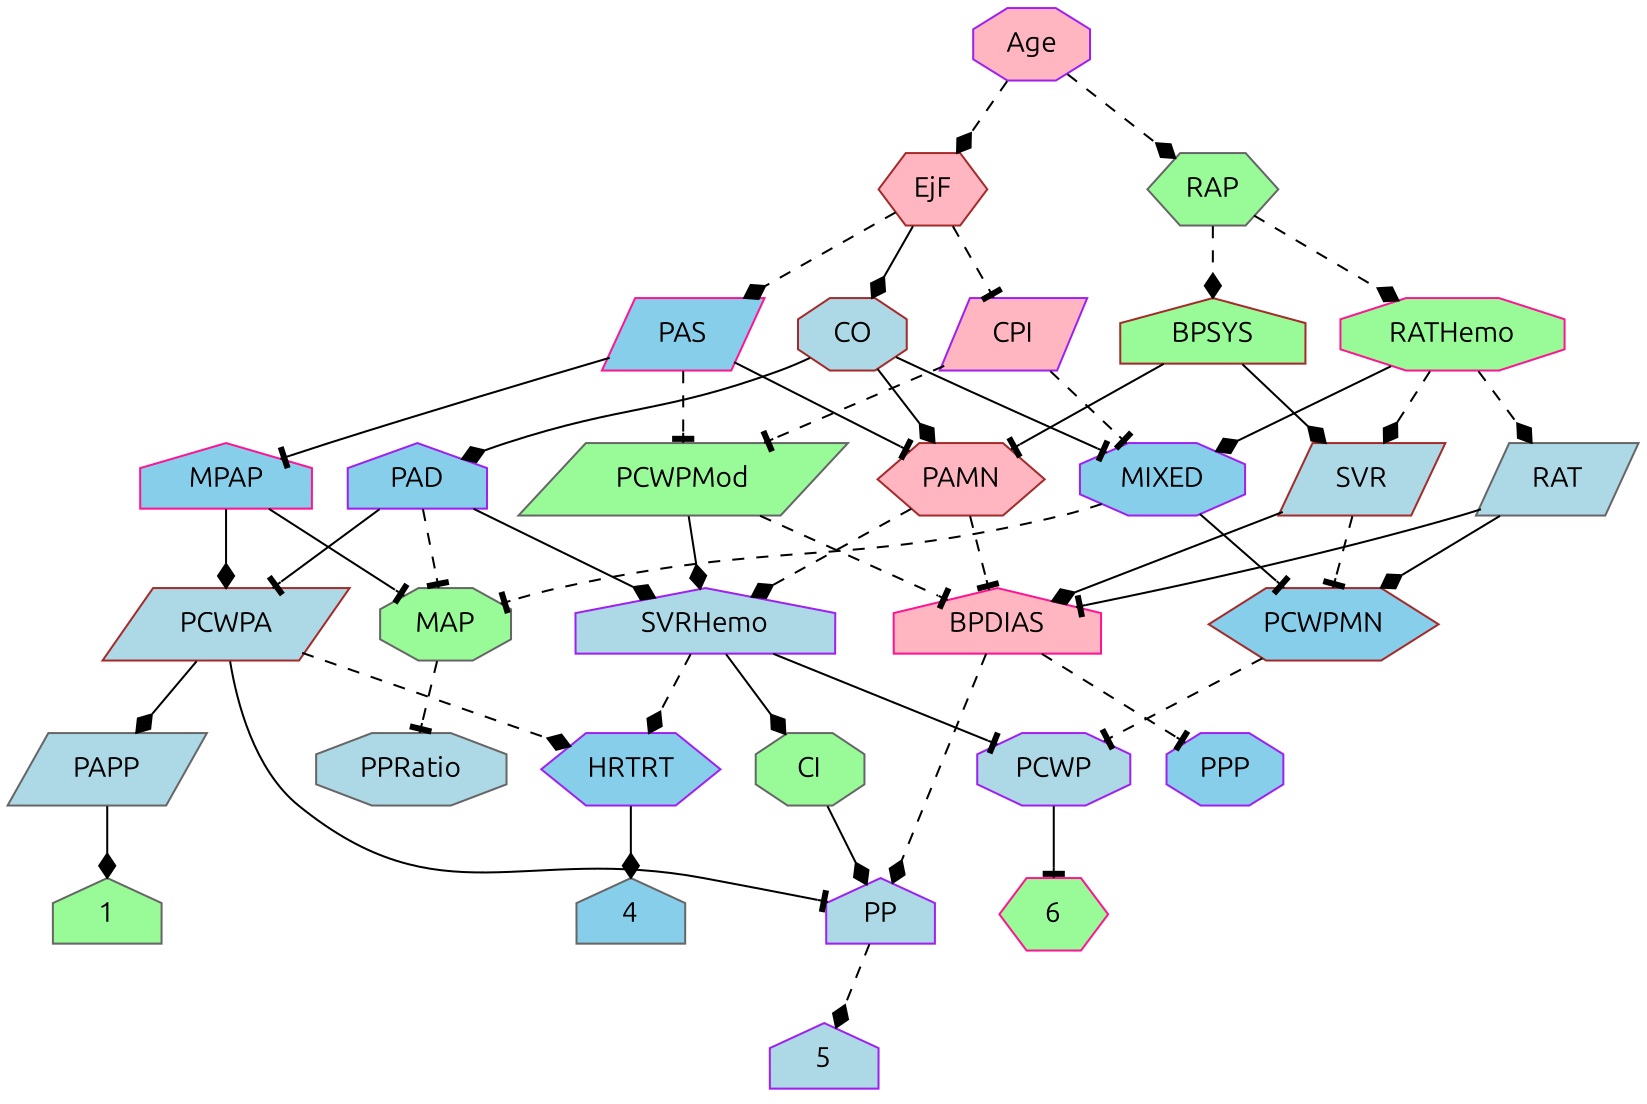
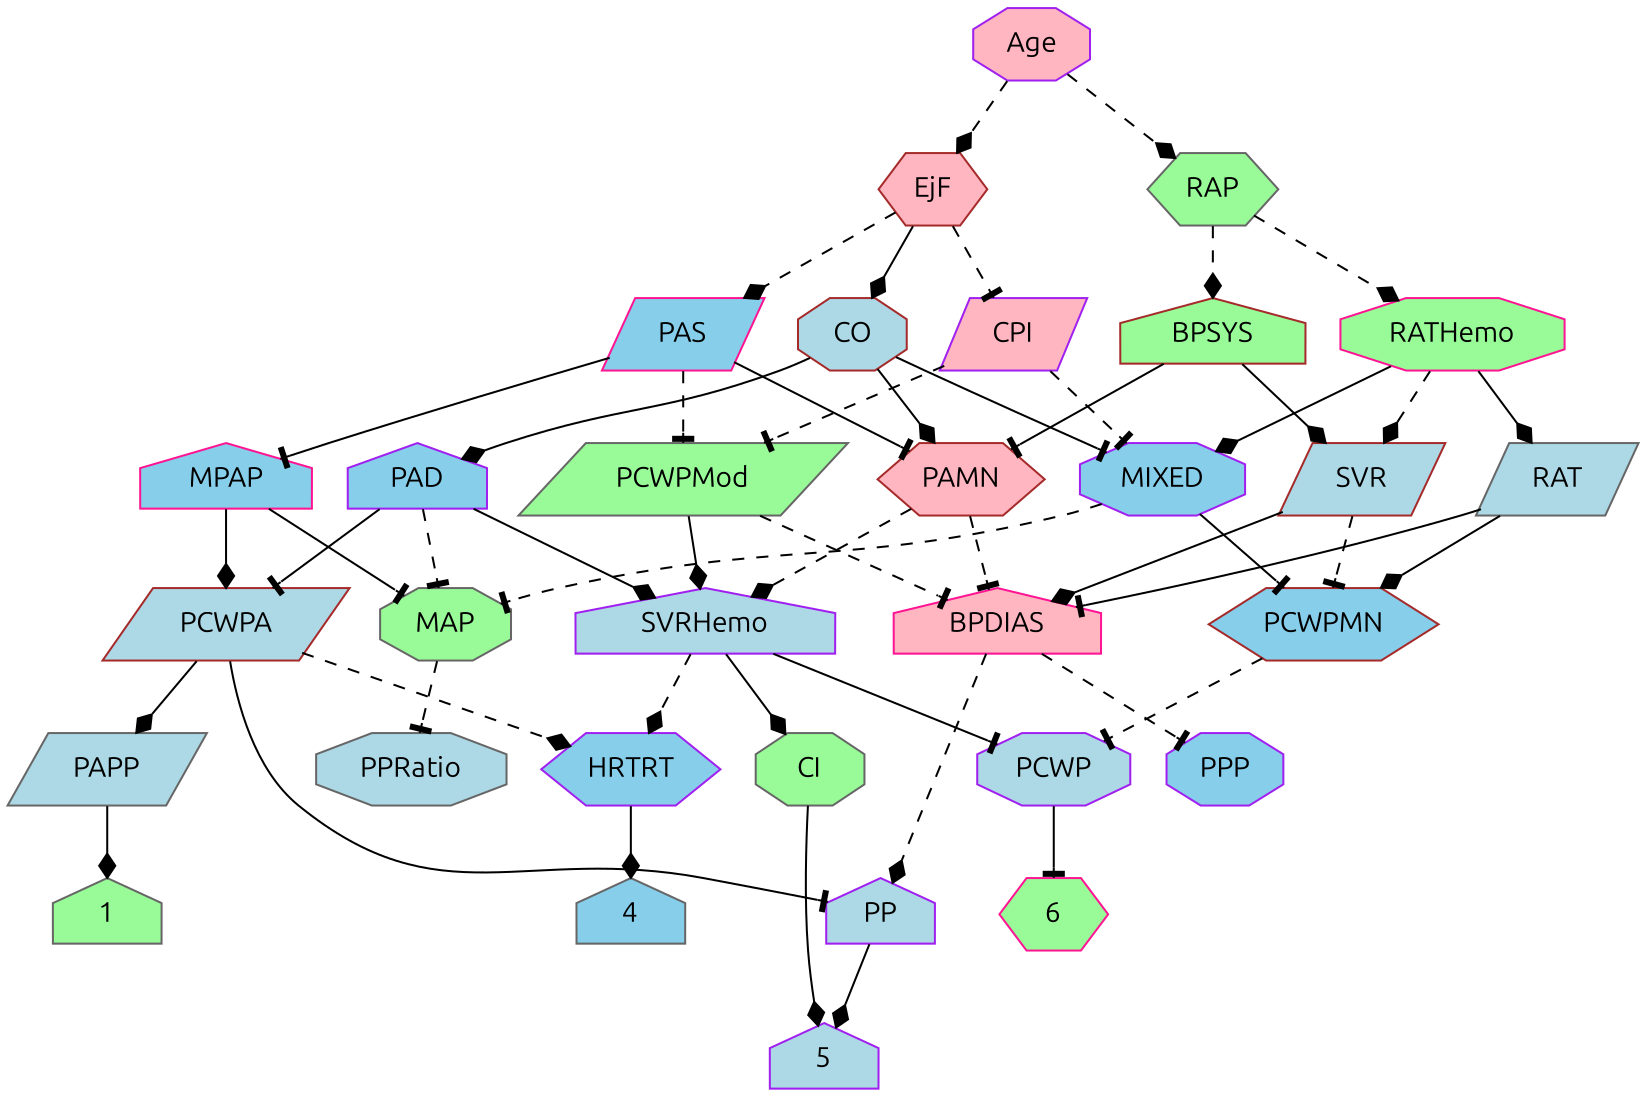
edge "RATHemo" -> "RAT": style dashed -> solid
edge "CI" -> "PP": now "CI" -> "5"
edge "PP" -> "5": style dashed -> solid
